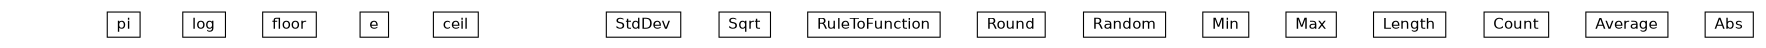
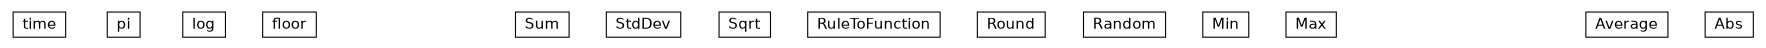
node "time": added
node "e": removed
node "ceil": removed
node "Sum": added
node "Length": removed
node "Count": removed
